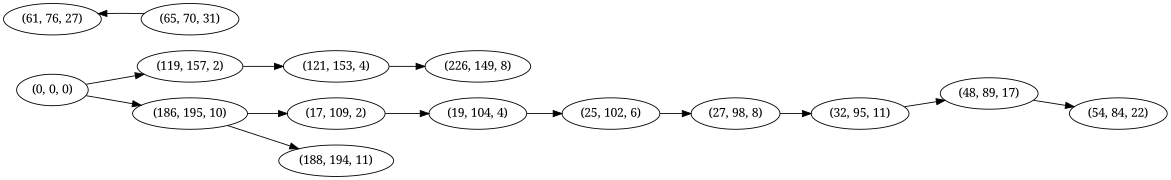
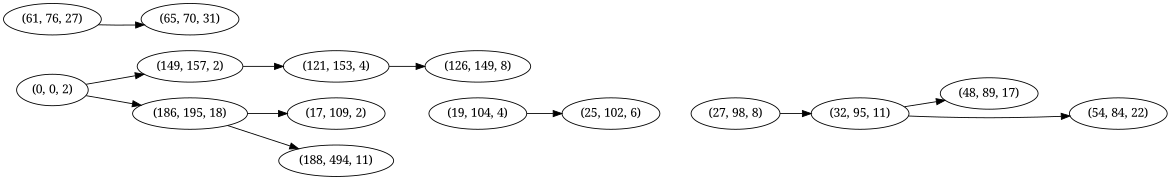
edge "(65, 70, 31)" -> "(61, 76, 27)": reversed
node "(119, 157, 2)": label "(119, 157, 2)" -> "(149, 157, 2)"
node "(226, 149, 8)": label "(226, 149, 8)" -> "(126, 149, 8)"
node "(0, 0, 0)": label "(0, 0, 0)" -> "(0, 0, 2)"
edge "(48, 89, 17)" -> "(54, 84, 22)": now "(32, 95, 11)" -> "(54, 84, 22)"
node "(186, 195, 10)": label "(186, 195, 10)" -> "(186, 195, 18)"
edge "(17, 109, 2)" -> "(19, 104, 4)": removed
edge "(25, 102, 6)" -> "(27, 98, 8)": removed
node "(188, 194, 11)": label "(188, 194, 11)" -> "(188, 494, 11)"
